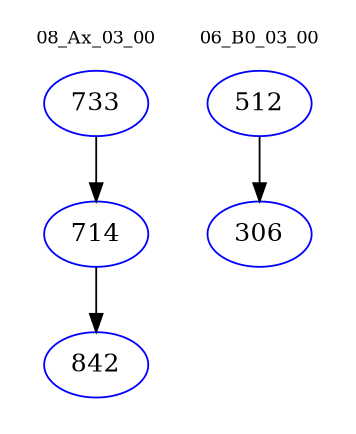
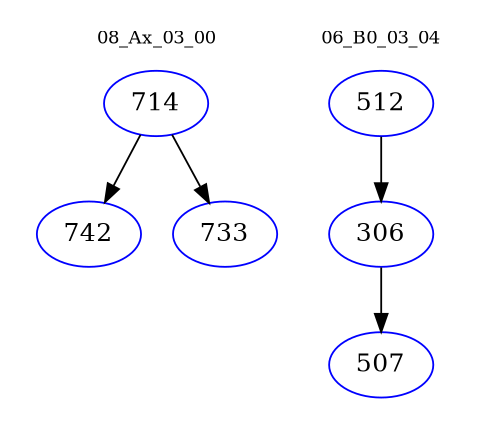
cluster "06_B0_03_00": label "06_B0_03_00" -> "06_B0_03_04"
edge "733" -> "714": reversed
node "842": label "842" -> "742"
node "507": added
